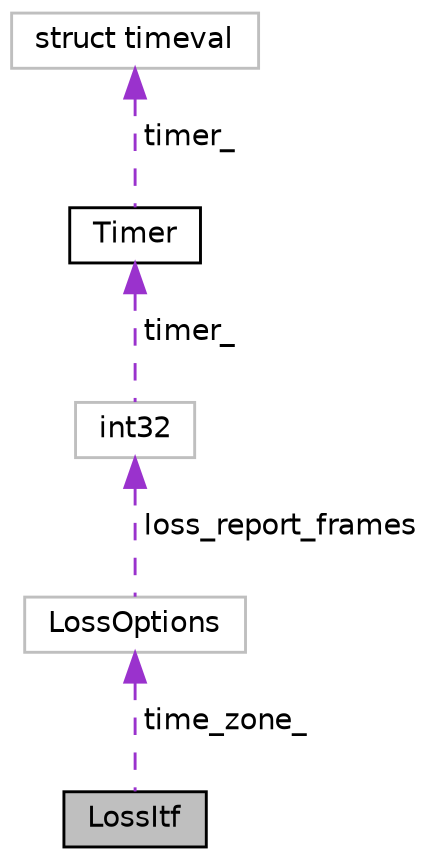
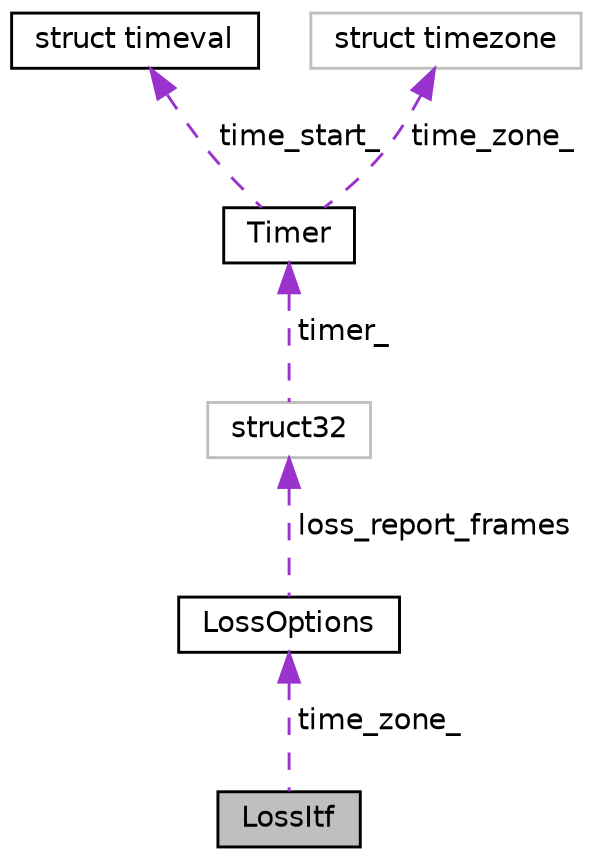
node "struct timeval": color grey75 -> black
node "struct timezone": added
edge "Timer" -> "struct timeval": label " timer_" -> " time_start_"
node "int32": label "int32" -> "struct32"
node "LossOptions": color grey75 -> black
